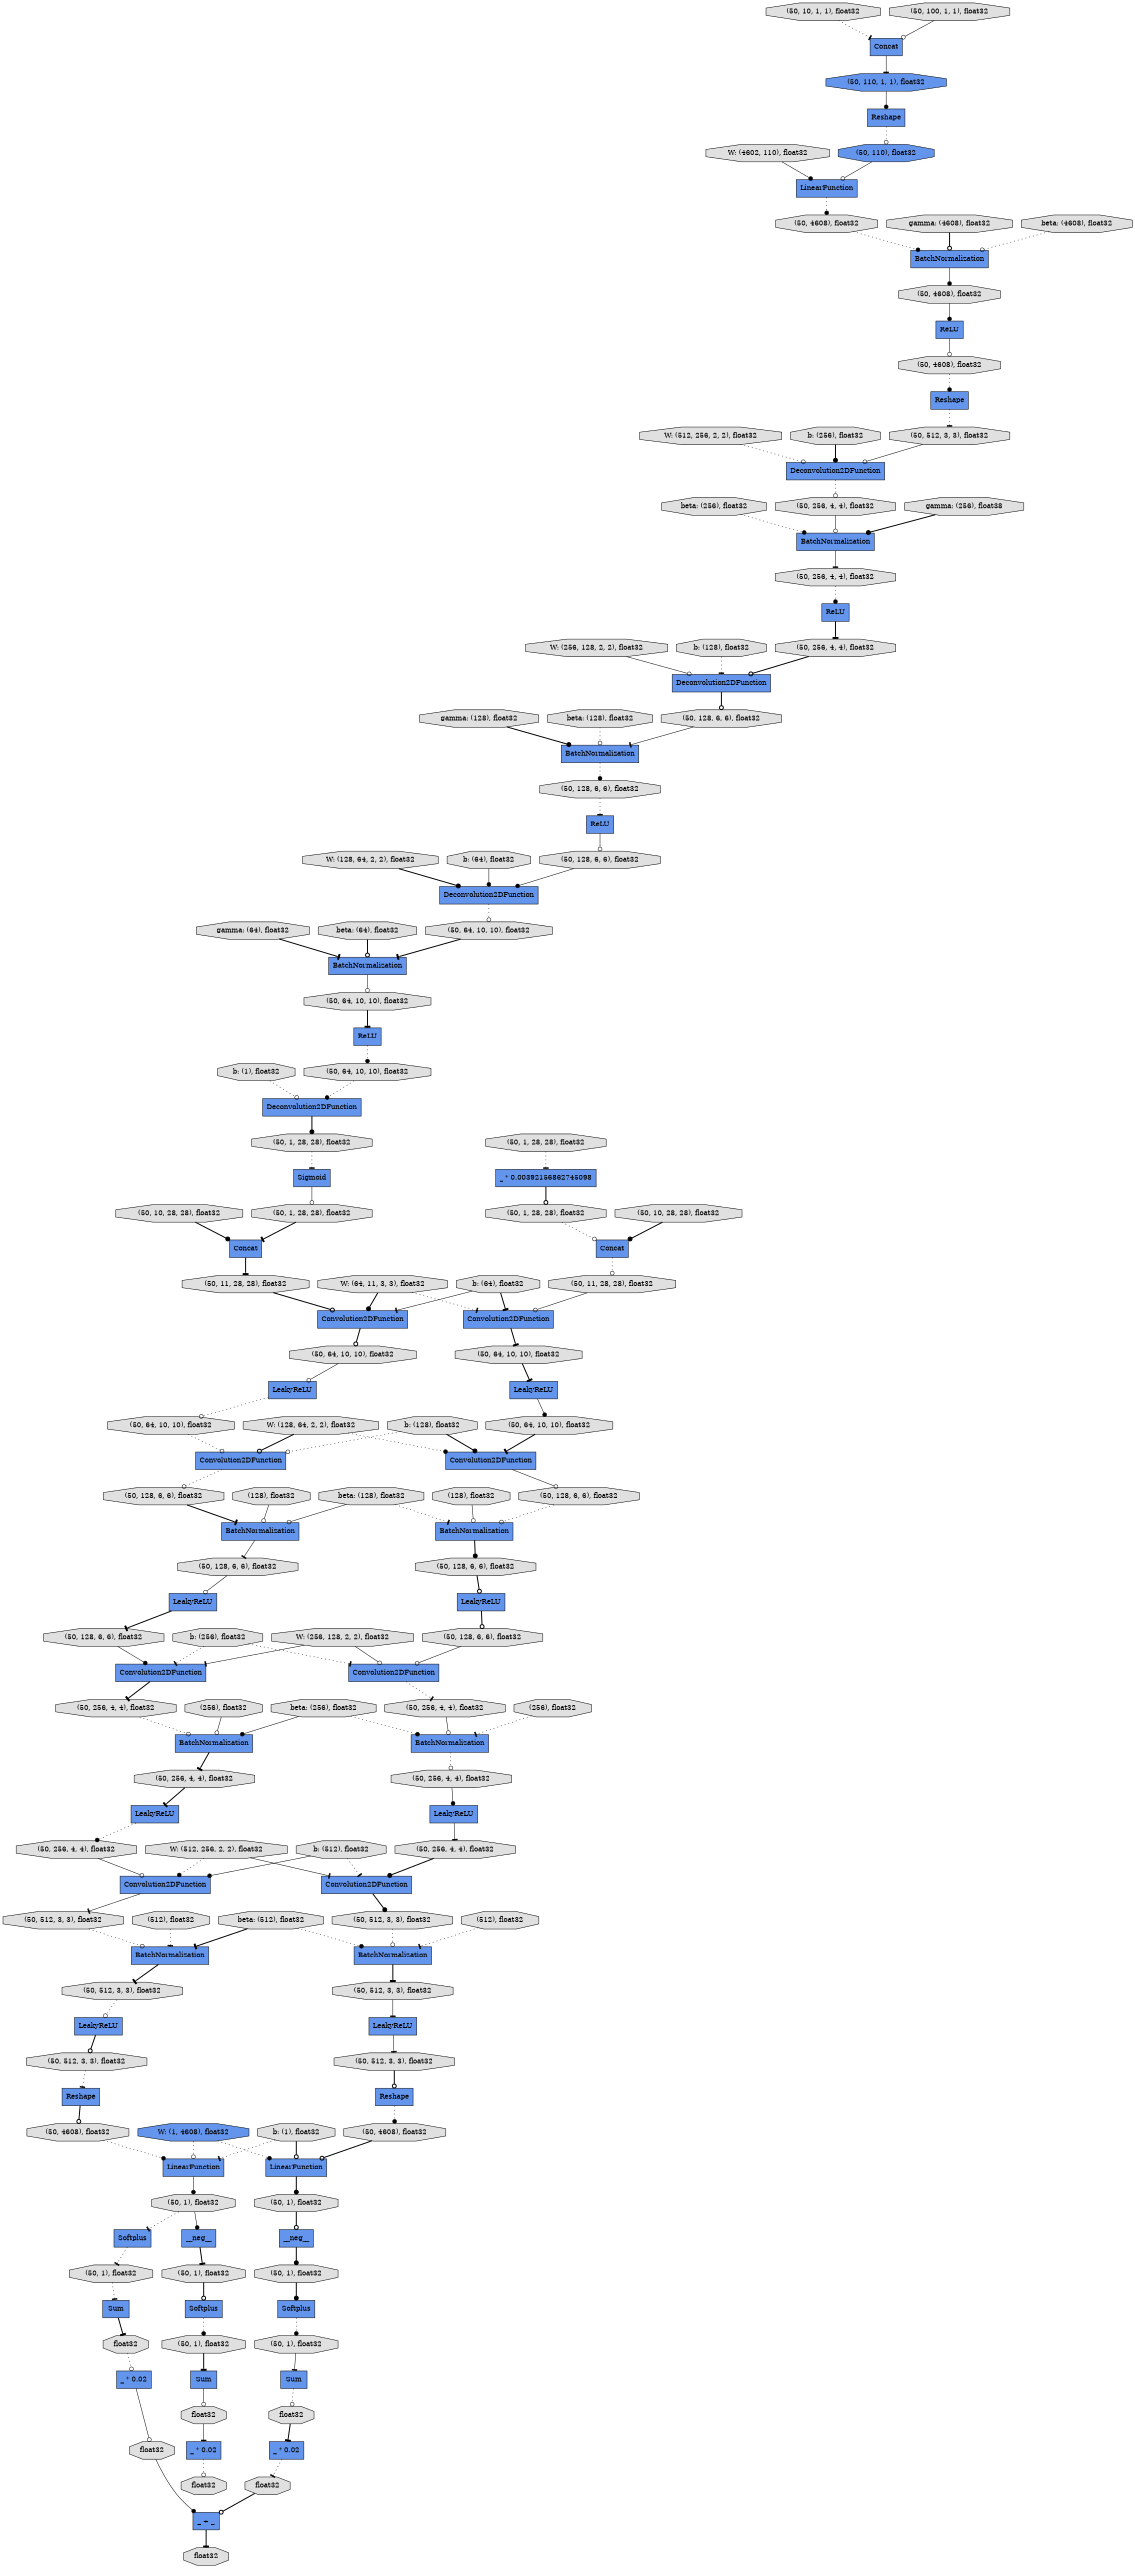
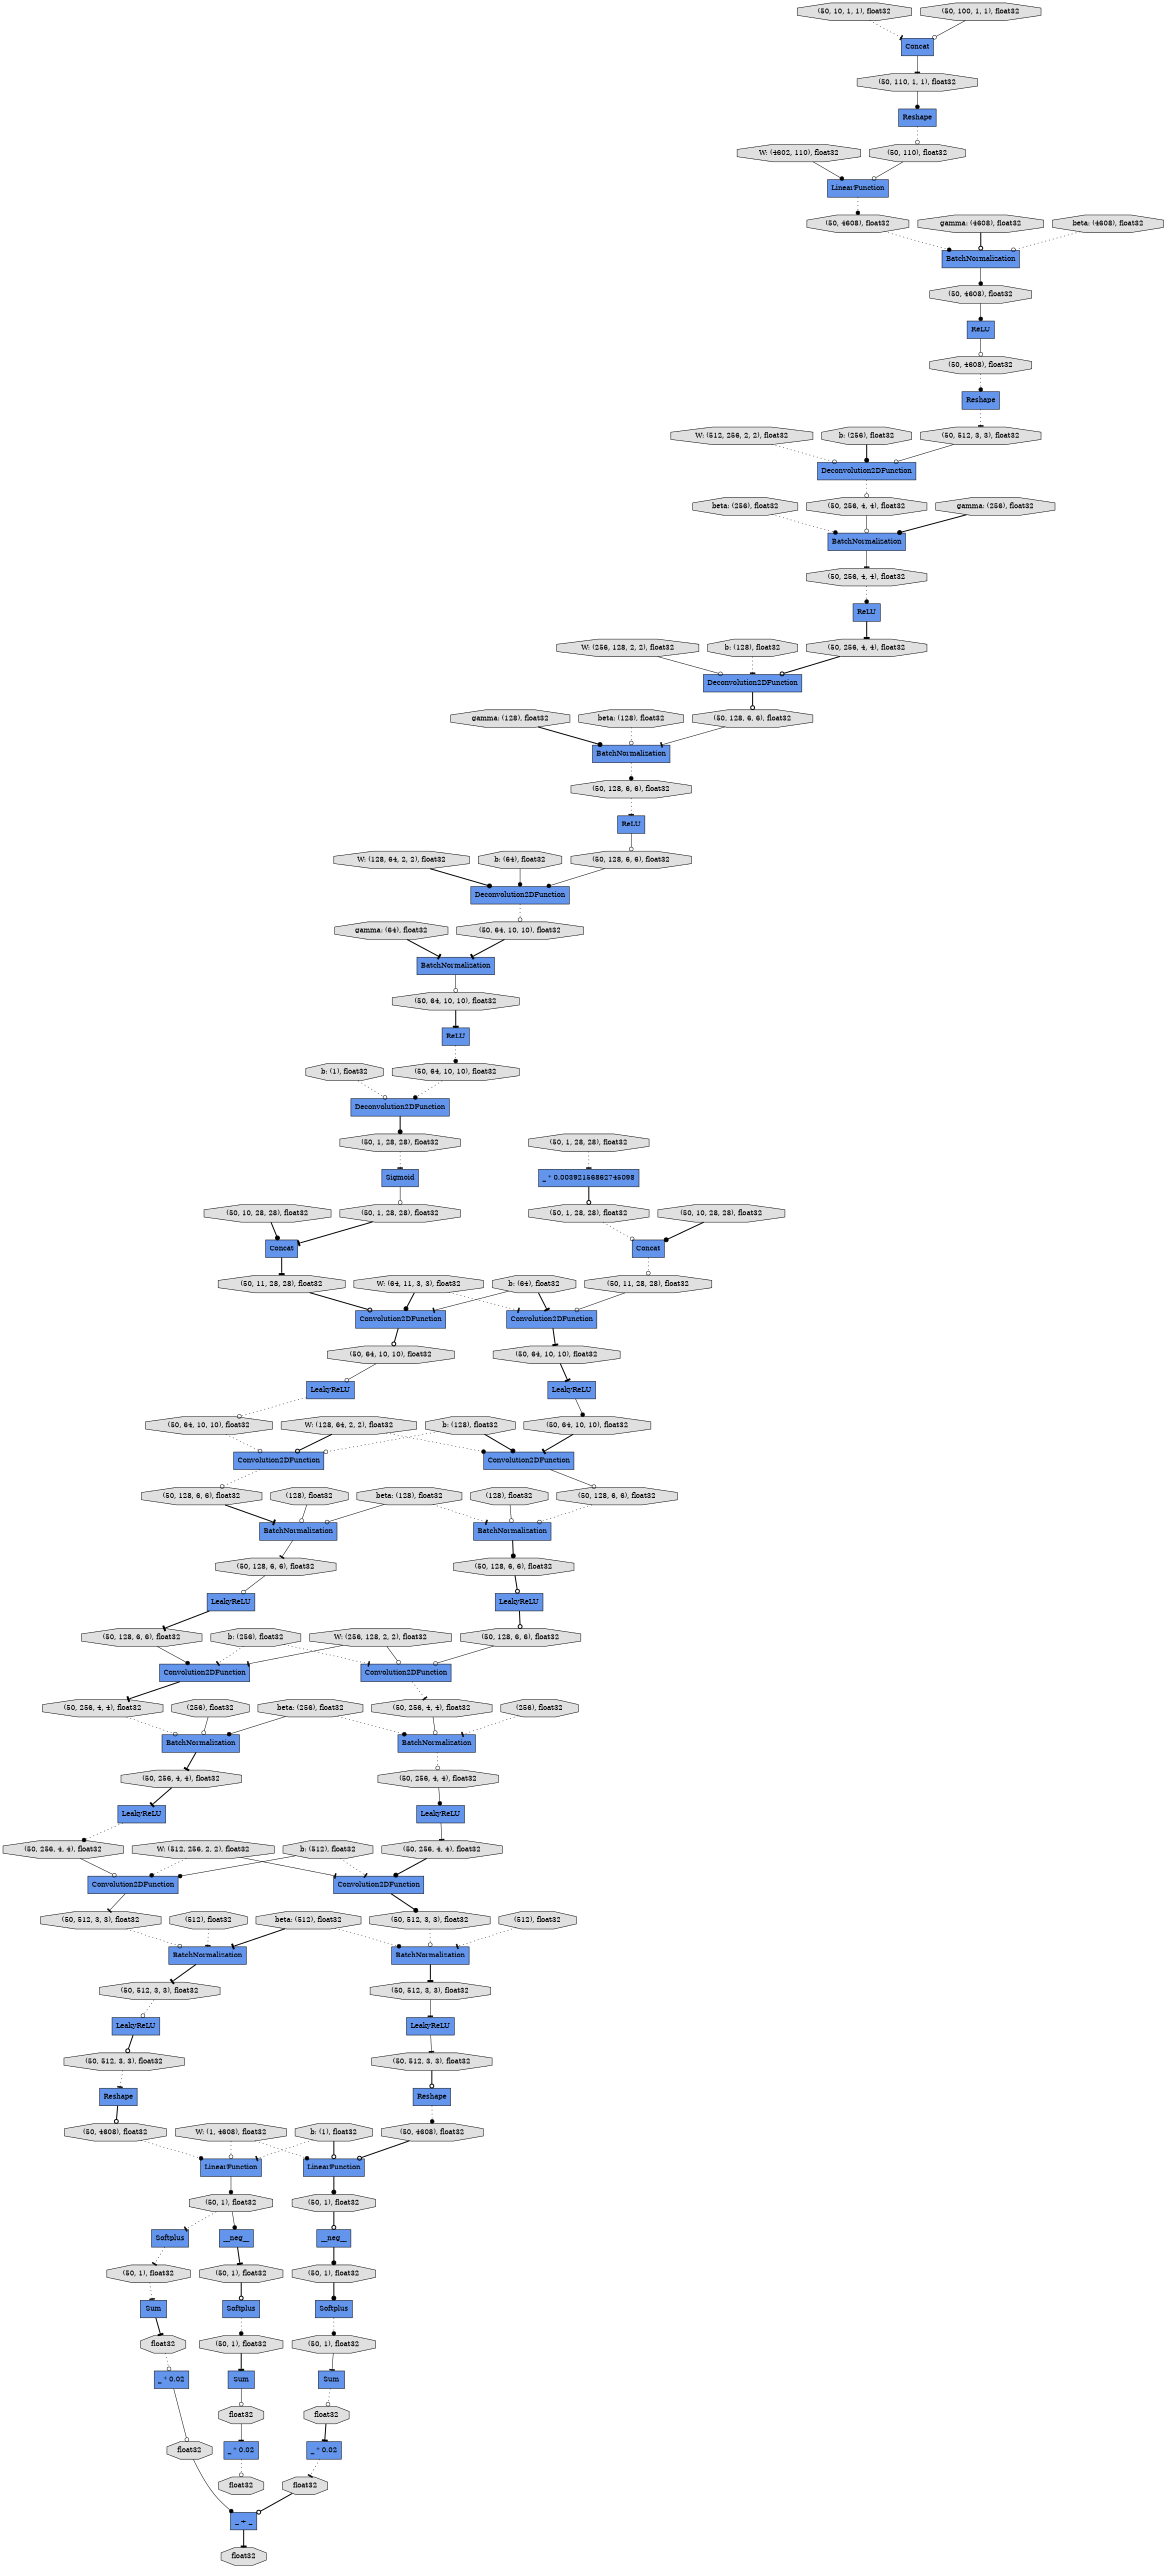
node "(50, 110, 1, 1), float32": fillcolor #6495ed -> #e0e0e0
node "(50, 110), float32": fillcolor #6495ed -> #e0e0e0
node "gamma: (256), float38": label "gamma: (256), float38" -> "gamma: (256), float32"
node "beta: (64), float32": removed
node "W: (1, 4608), float32": fillcolor #6495ed -> #e0e0e0
